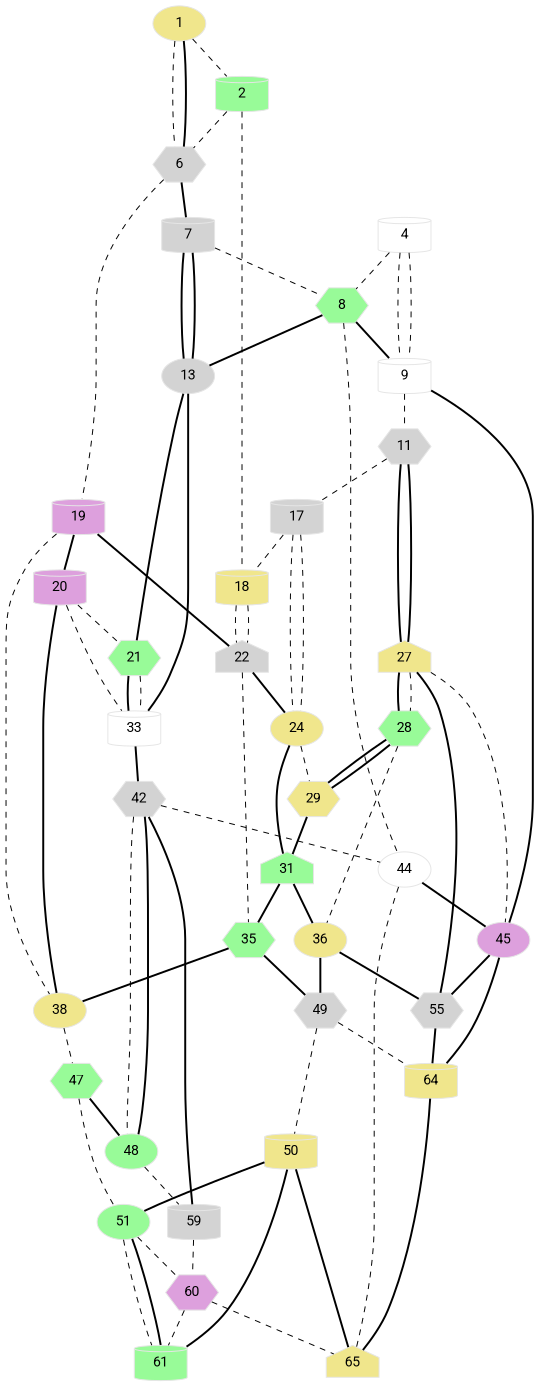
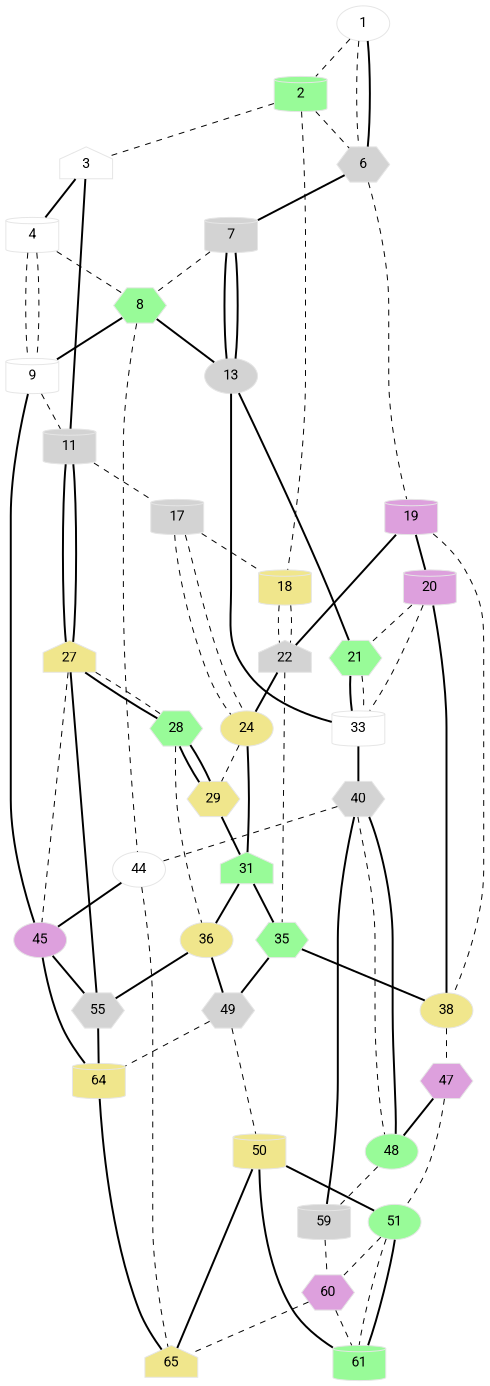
node "1": fillcolor khaki -> white
node "3": added
node "11": shape hexagon -> cylinder
node "42": label "42" -> "40"
node "47": fillcolor palegreen -> plum
